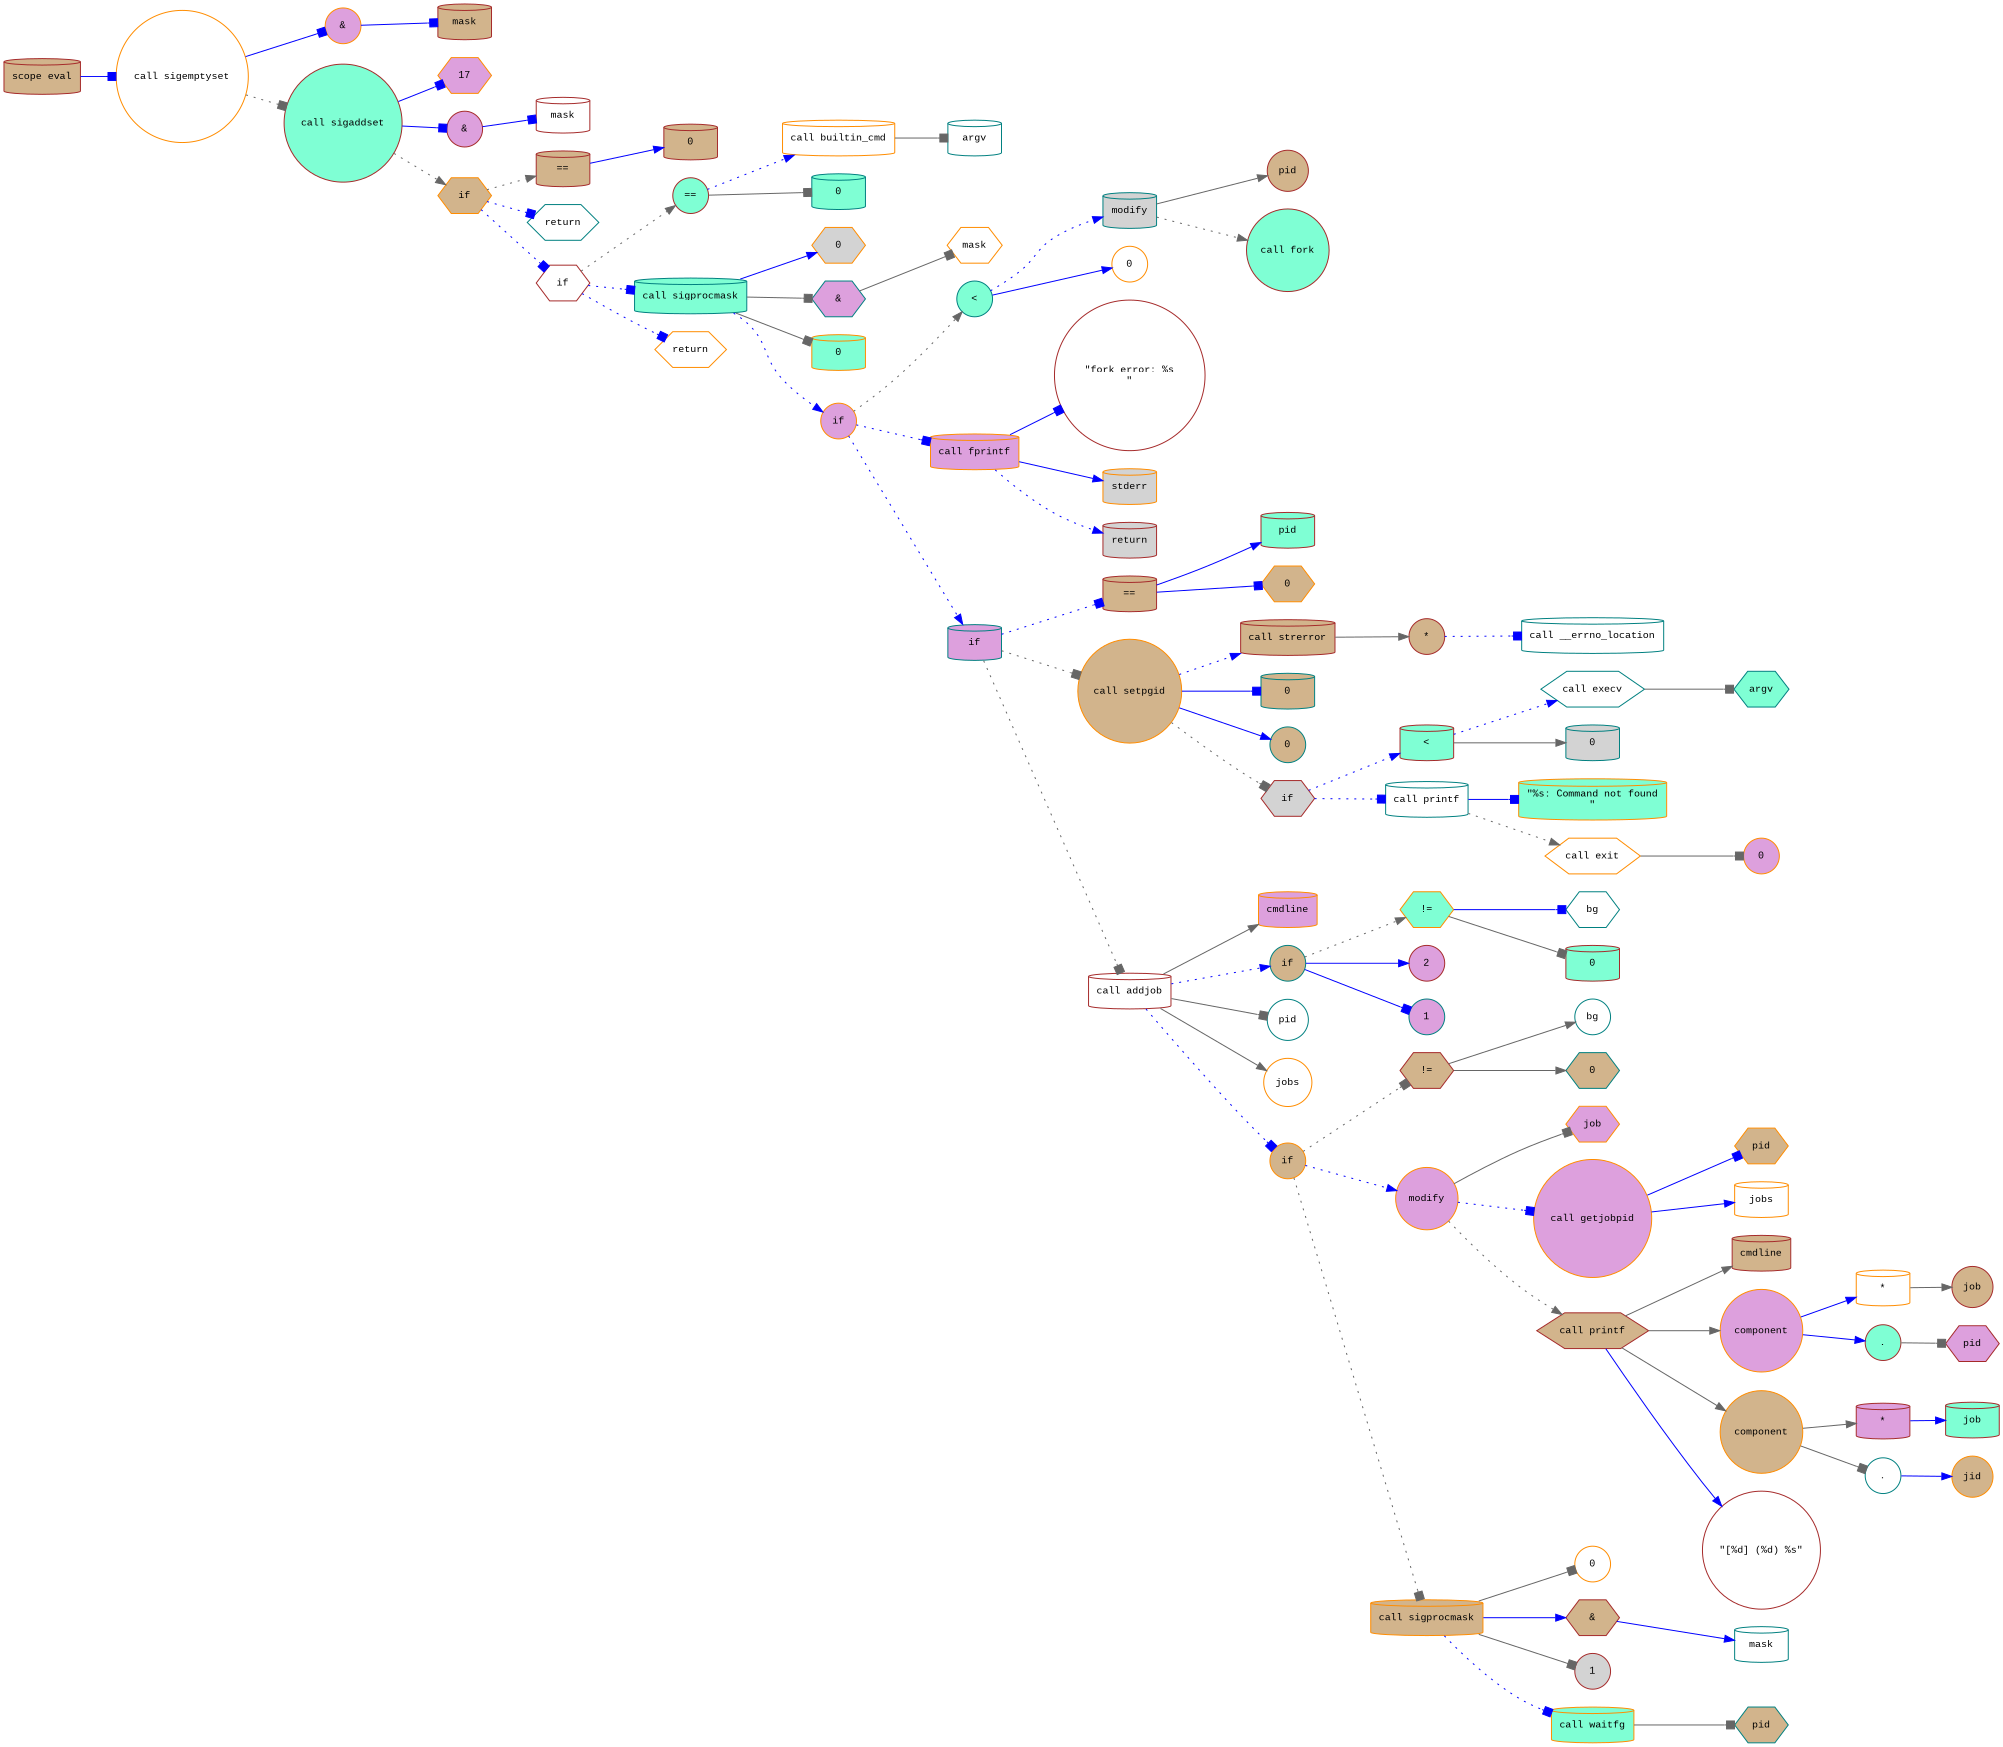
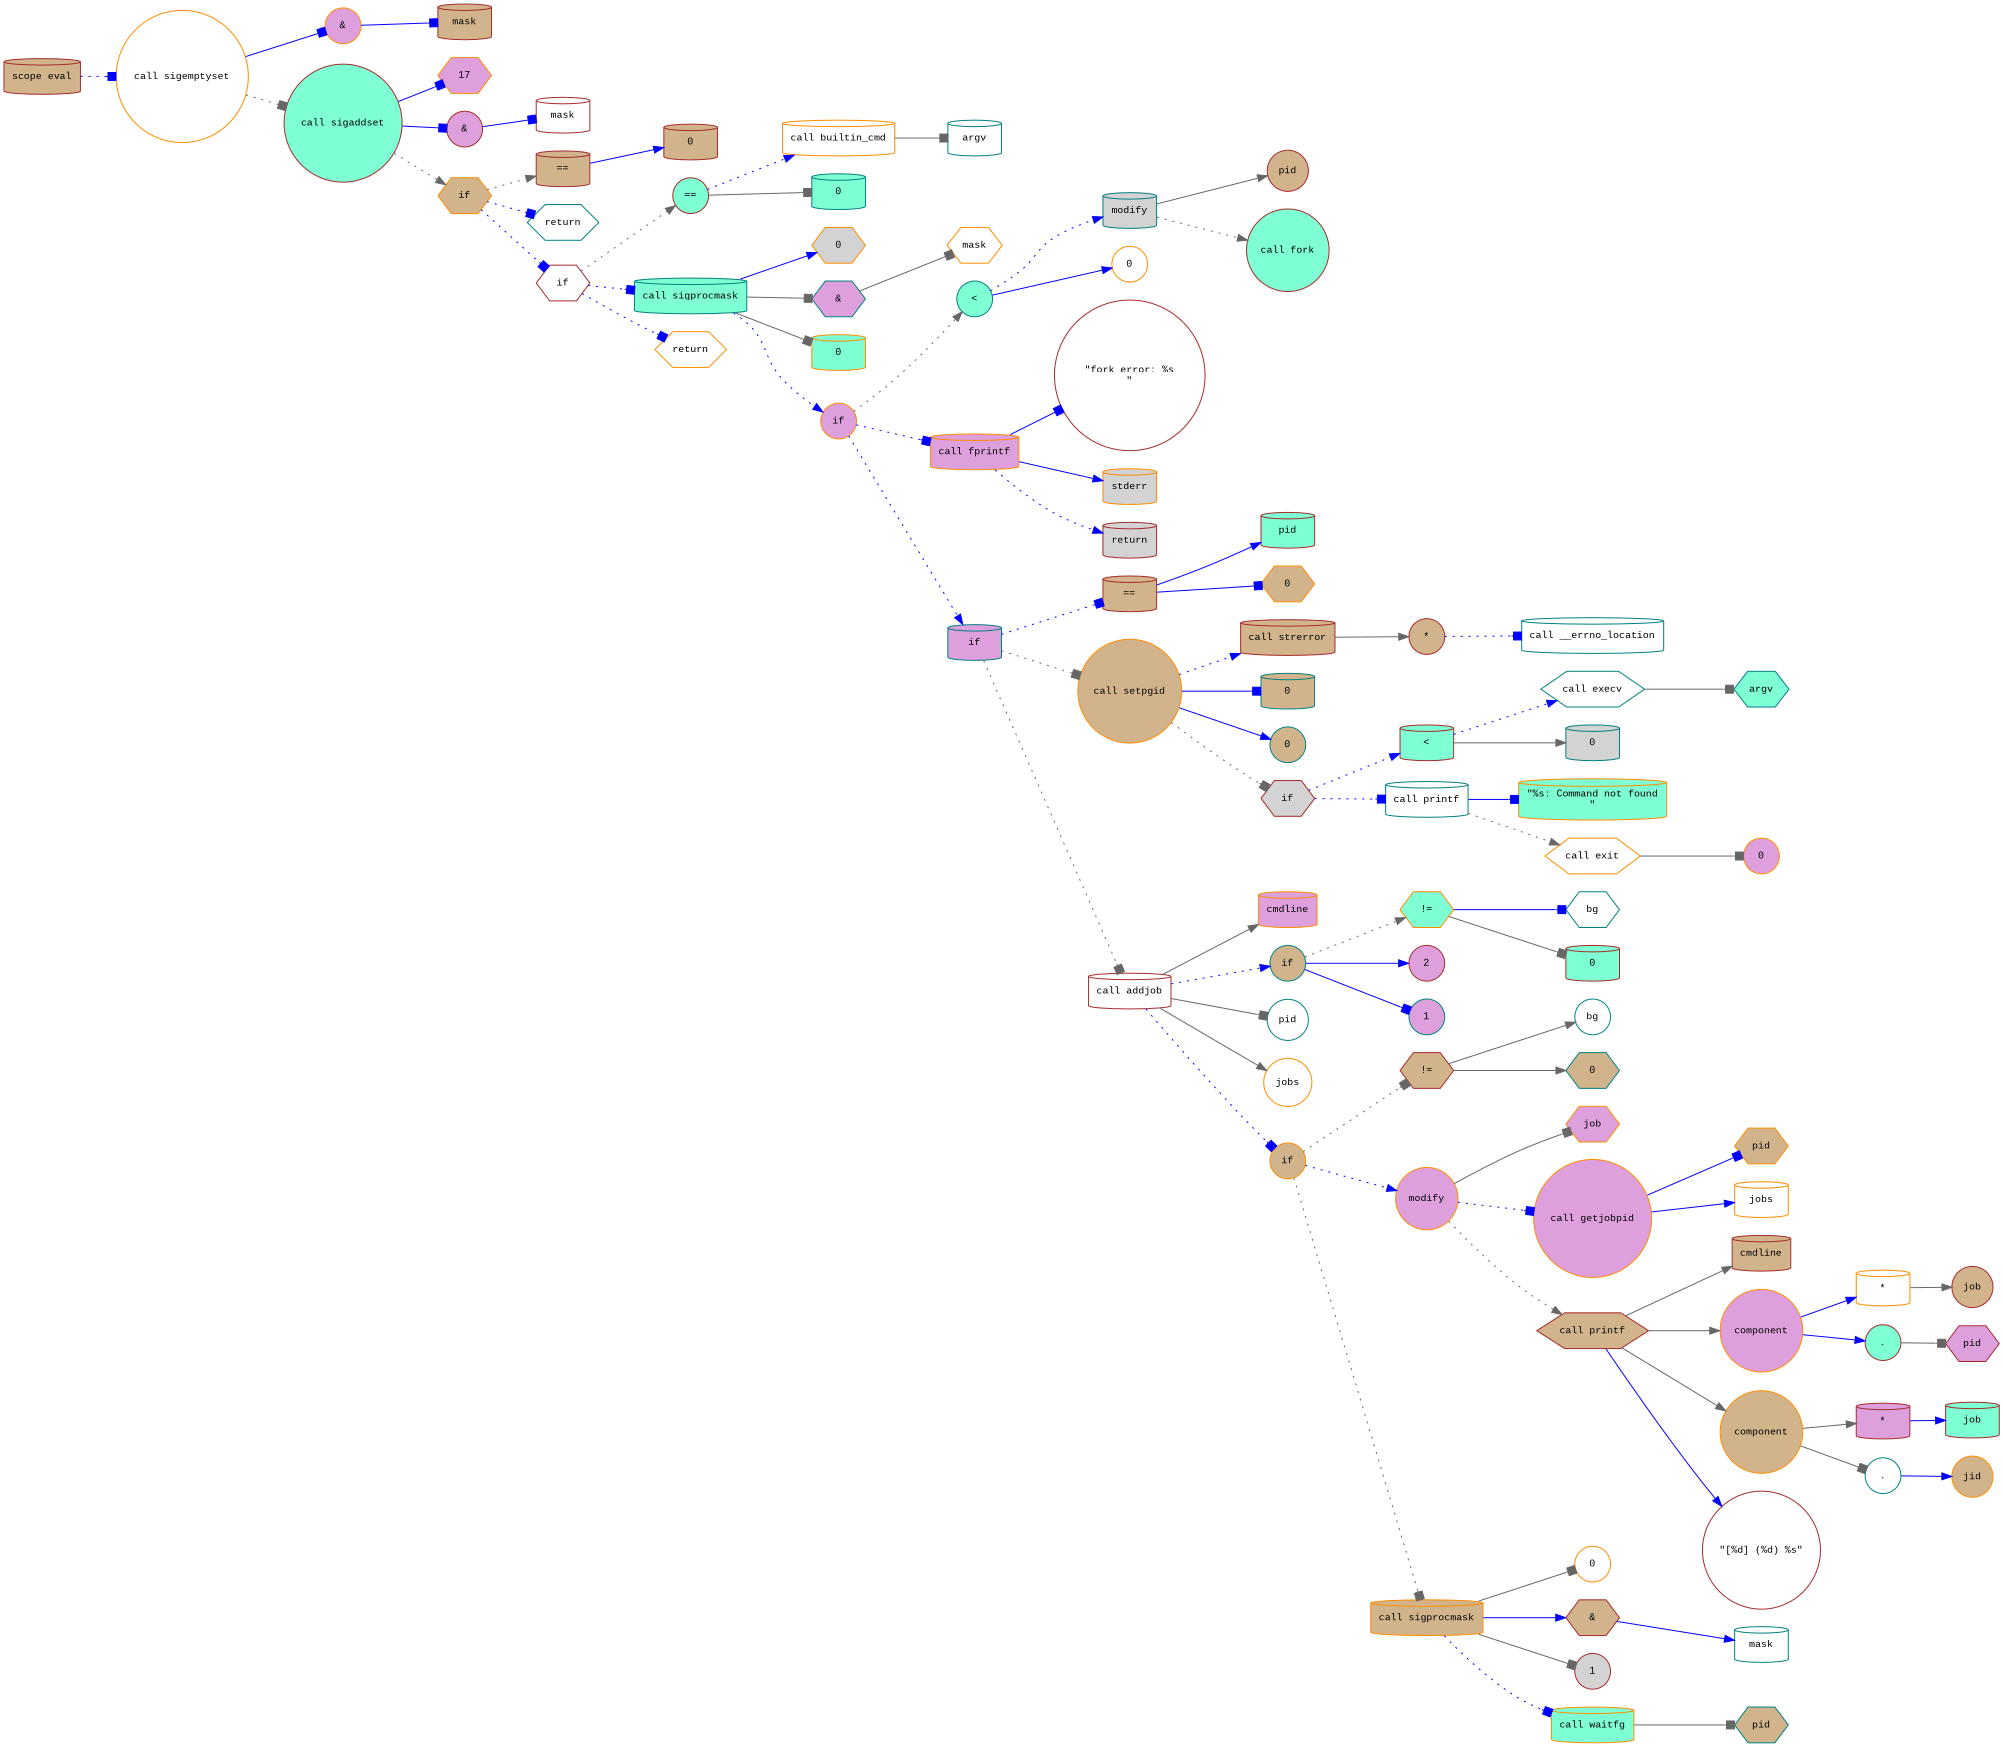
edge "scope eval" -> "call sigemptyset": style solid -> dotted
